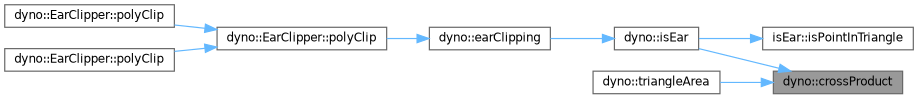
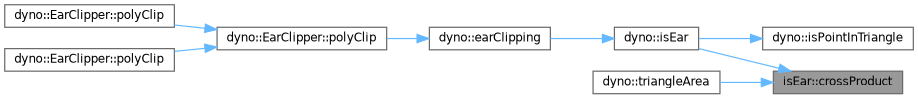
node "isEar::isPointInTriangle": label "isEar::isPointInTriangle" -> "dyno::isPointInTriangle"
node "dyno::crossProduct": label "dyno::crossProduct" -> "isEar::crossProduct"
